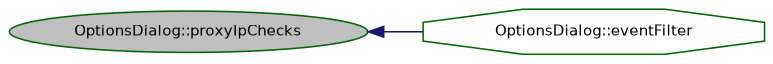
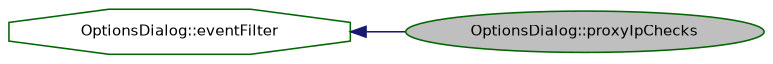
edge "OptionsDialog::eventFilter" -> "OptionsDialog::proxyIpChecks": reversed
